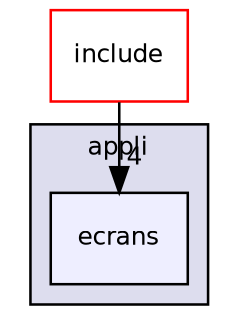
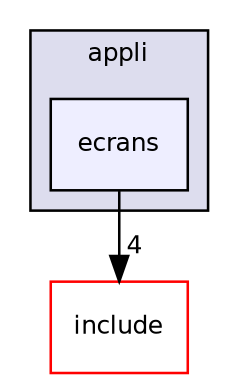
edge "include" -> "ecrans": reversed
